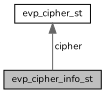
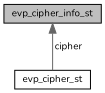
edge "evp_cipher_info_st" -> "evp_cipher_st": reversed
